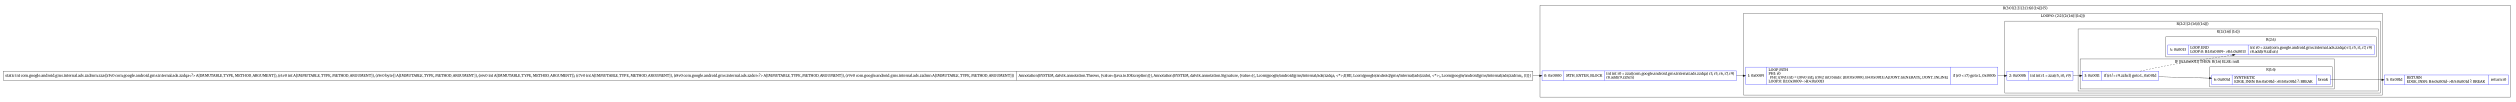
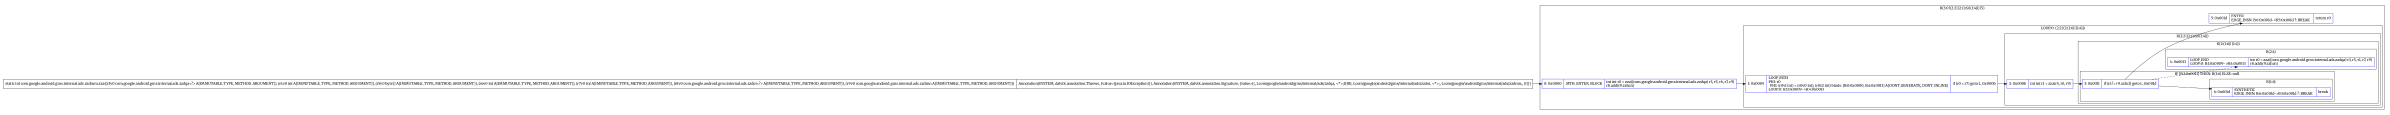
node "5: 0x001d": text "RETURN" -> "ENTER"
edge "6: 0x001d" -> "5: 0x001d": now "3: 0x0011" -> "5: 0x001d"
